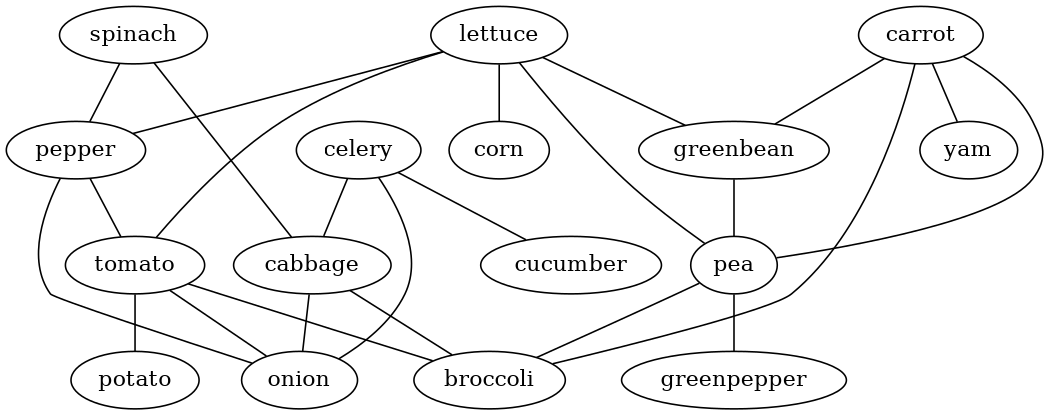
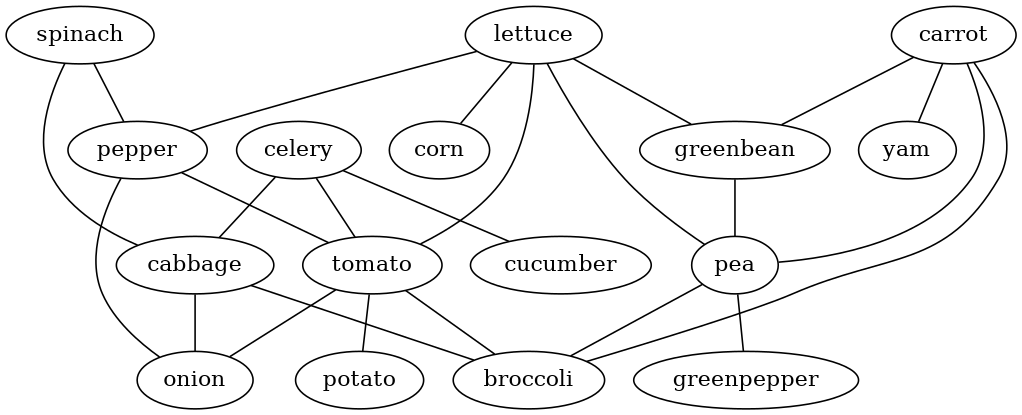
edge "celery" -- "onion": now "celery" -- "tomato"
